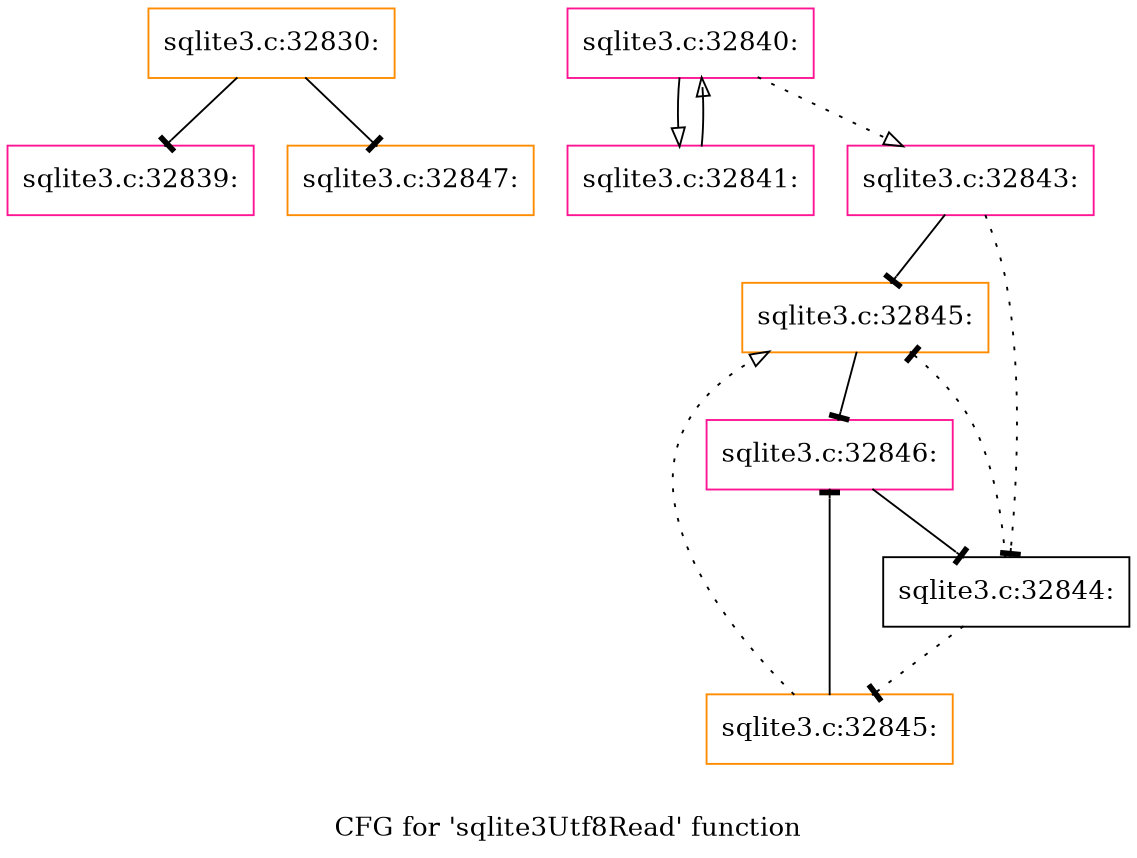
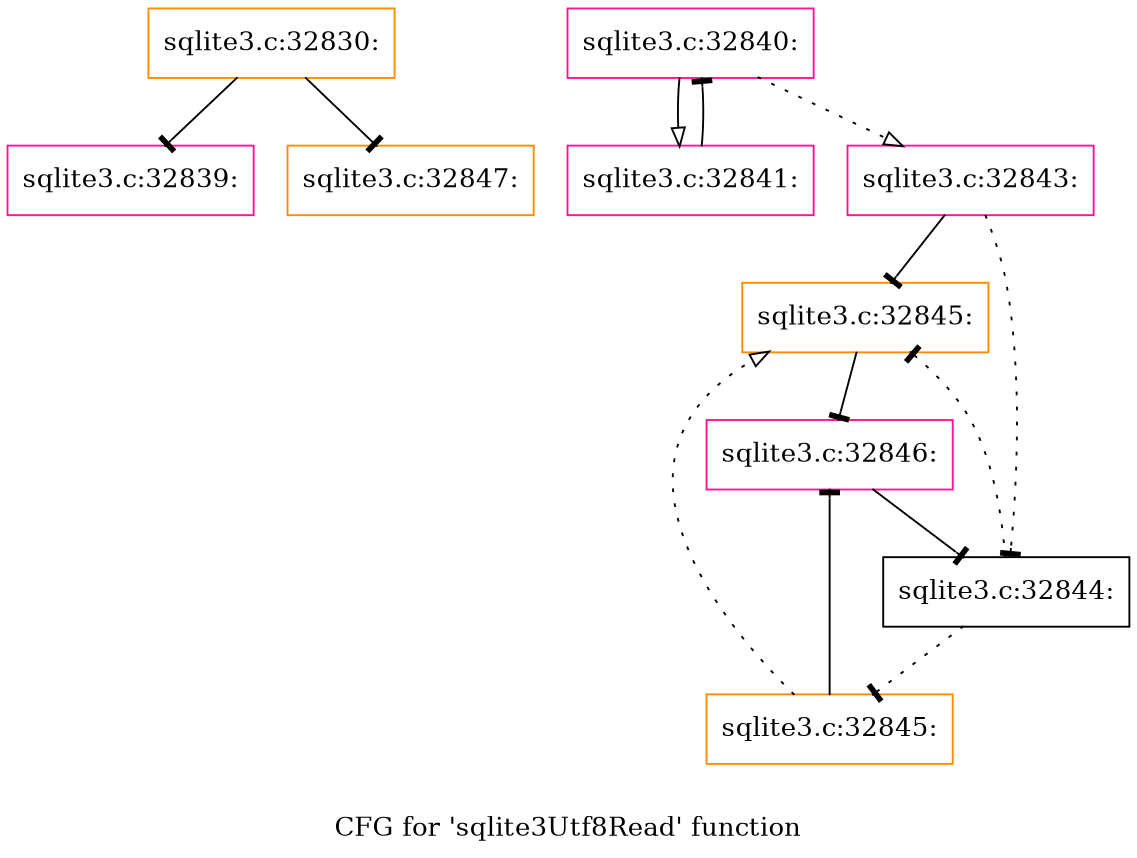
edge "sqlite3.c:32841:" -> "sqlite3.c:32840:": arrowhead onormal -> tee
